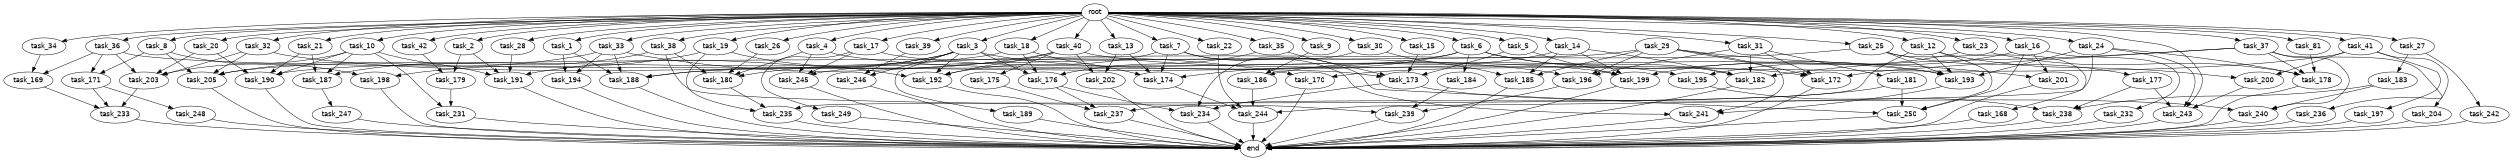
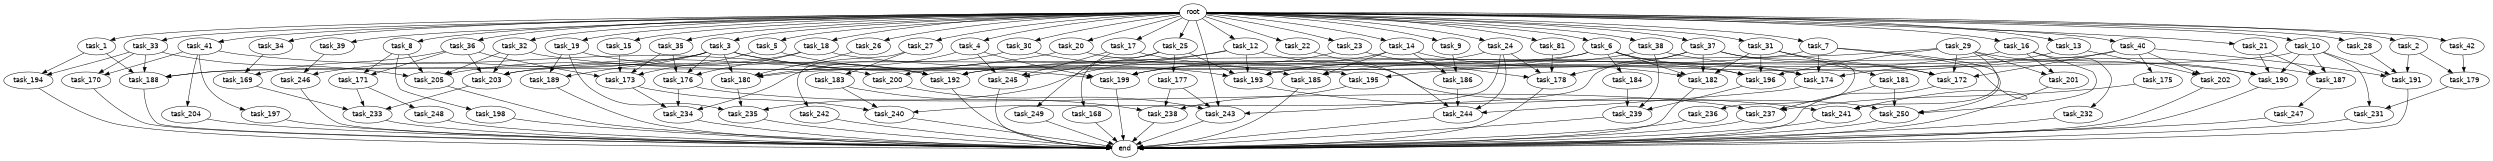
edge "task_6" -> "task_196": added
edge "task_19" -> "task_198": now "task_19" -> "task_189"
